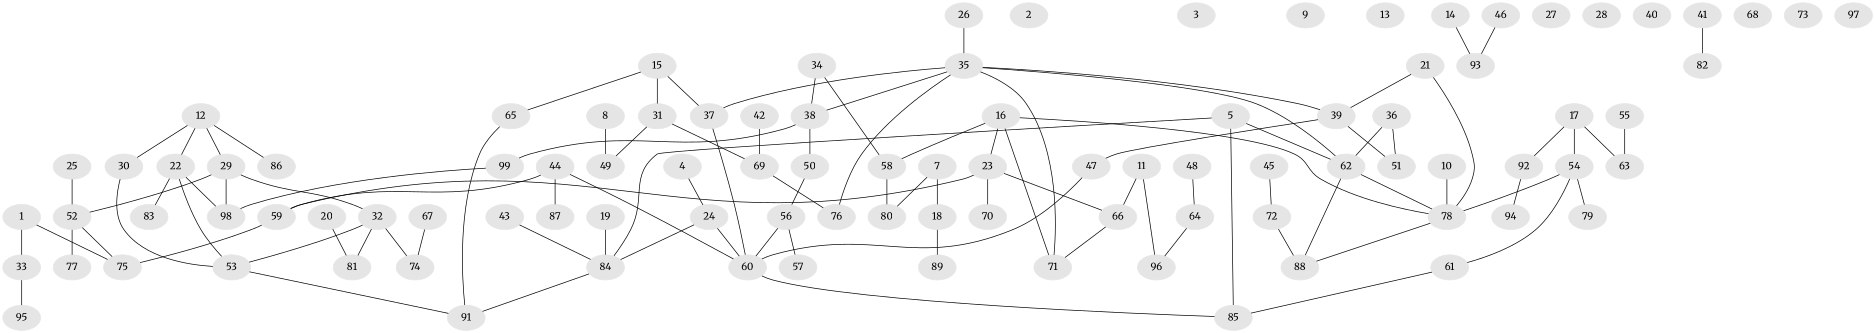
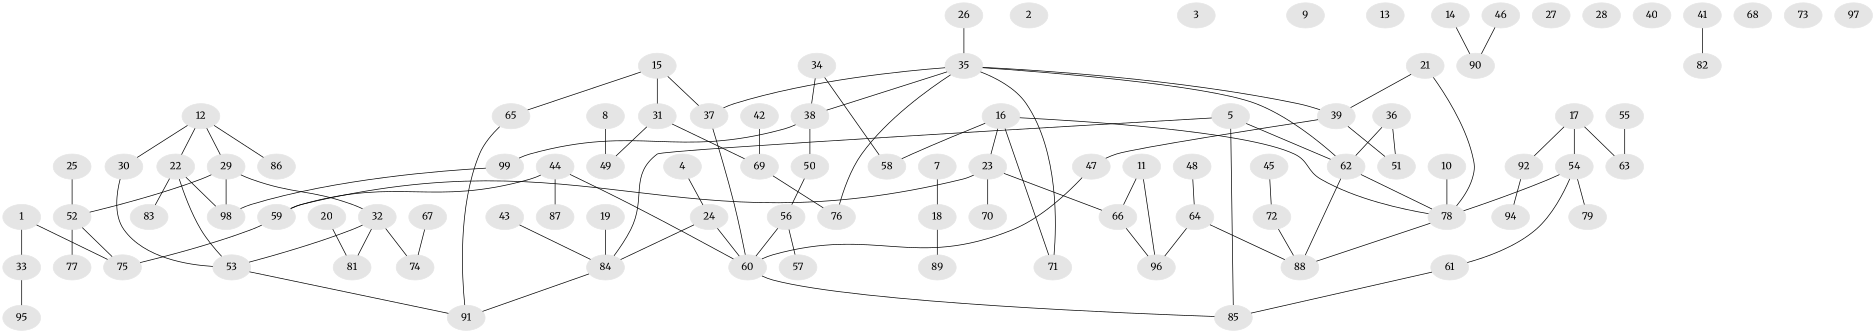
node "93": label "93" -> "90"
node "80": removed
edge "66" -- "71": now "66" -- "96"
edge "64" -- "88": added
